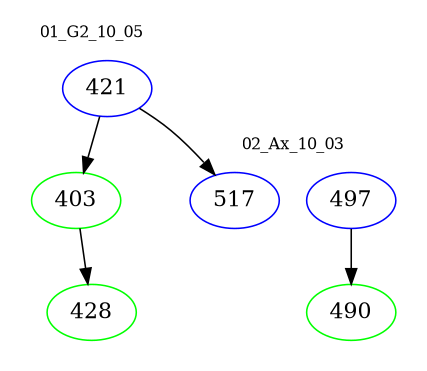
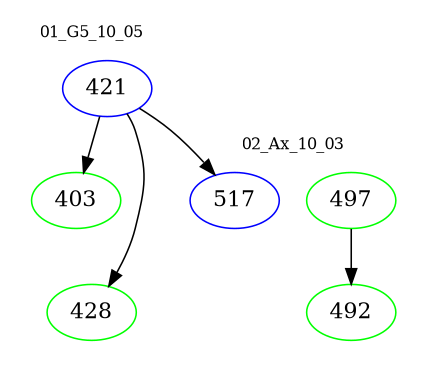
cluster "01_G2_10_05": label "01_G2_10_05" -> "01_G5_10_05"
node "497": color blue -> green
edge "403" -> "428": now "421" -> "428"
node "490": label "490" -> "492"
